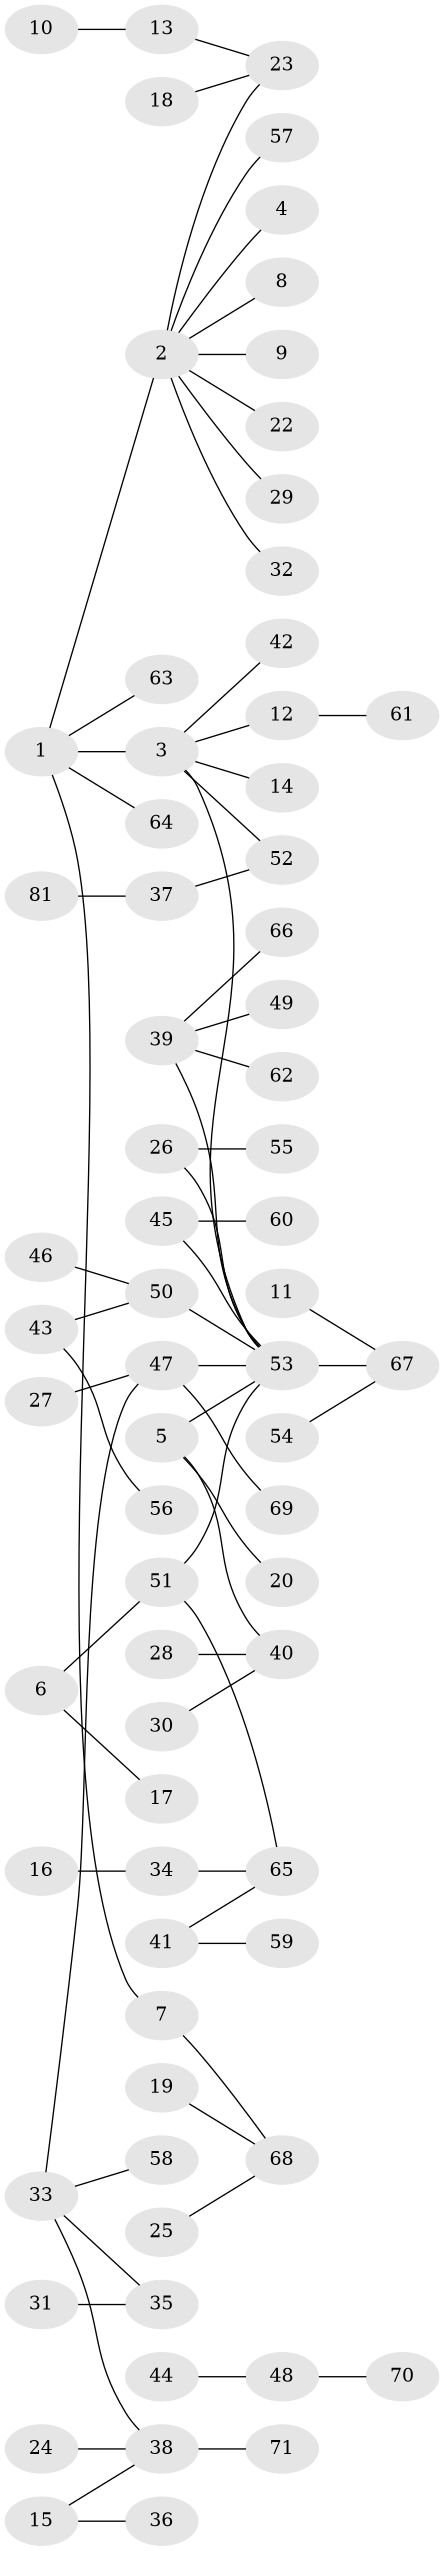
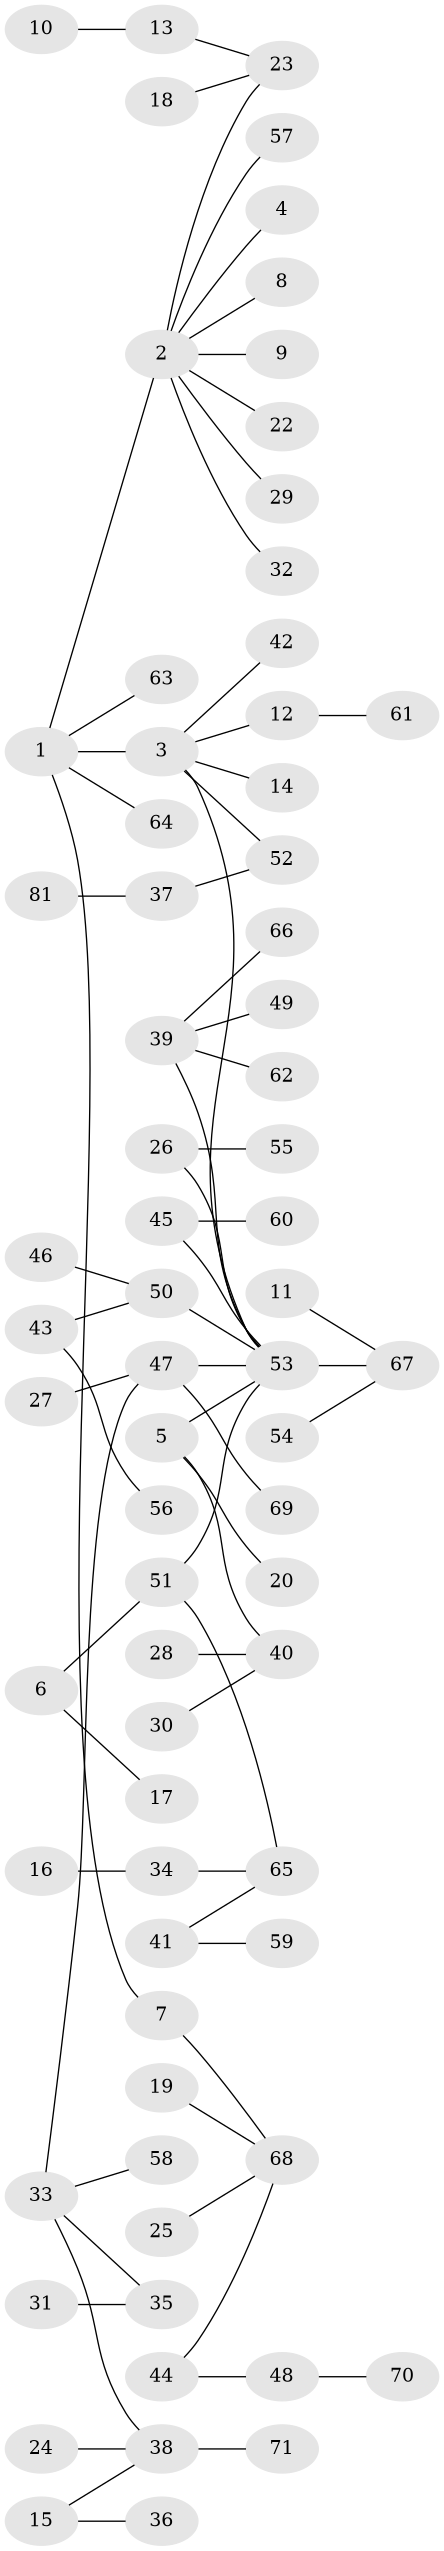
edge "68" -- "44": added
